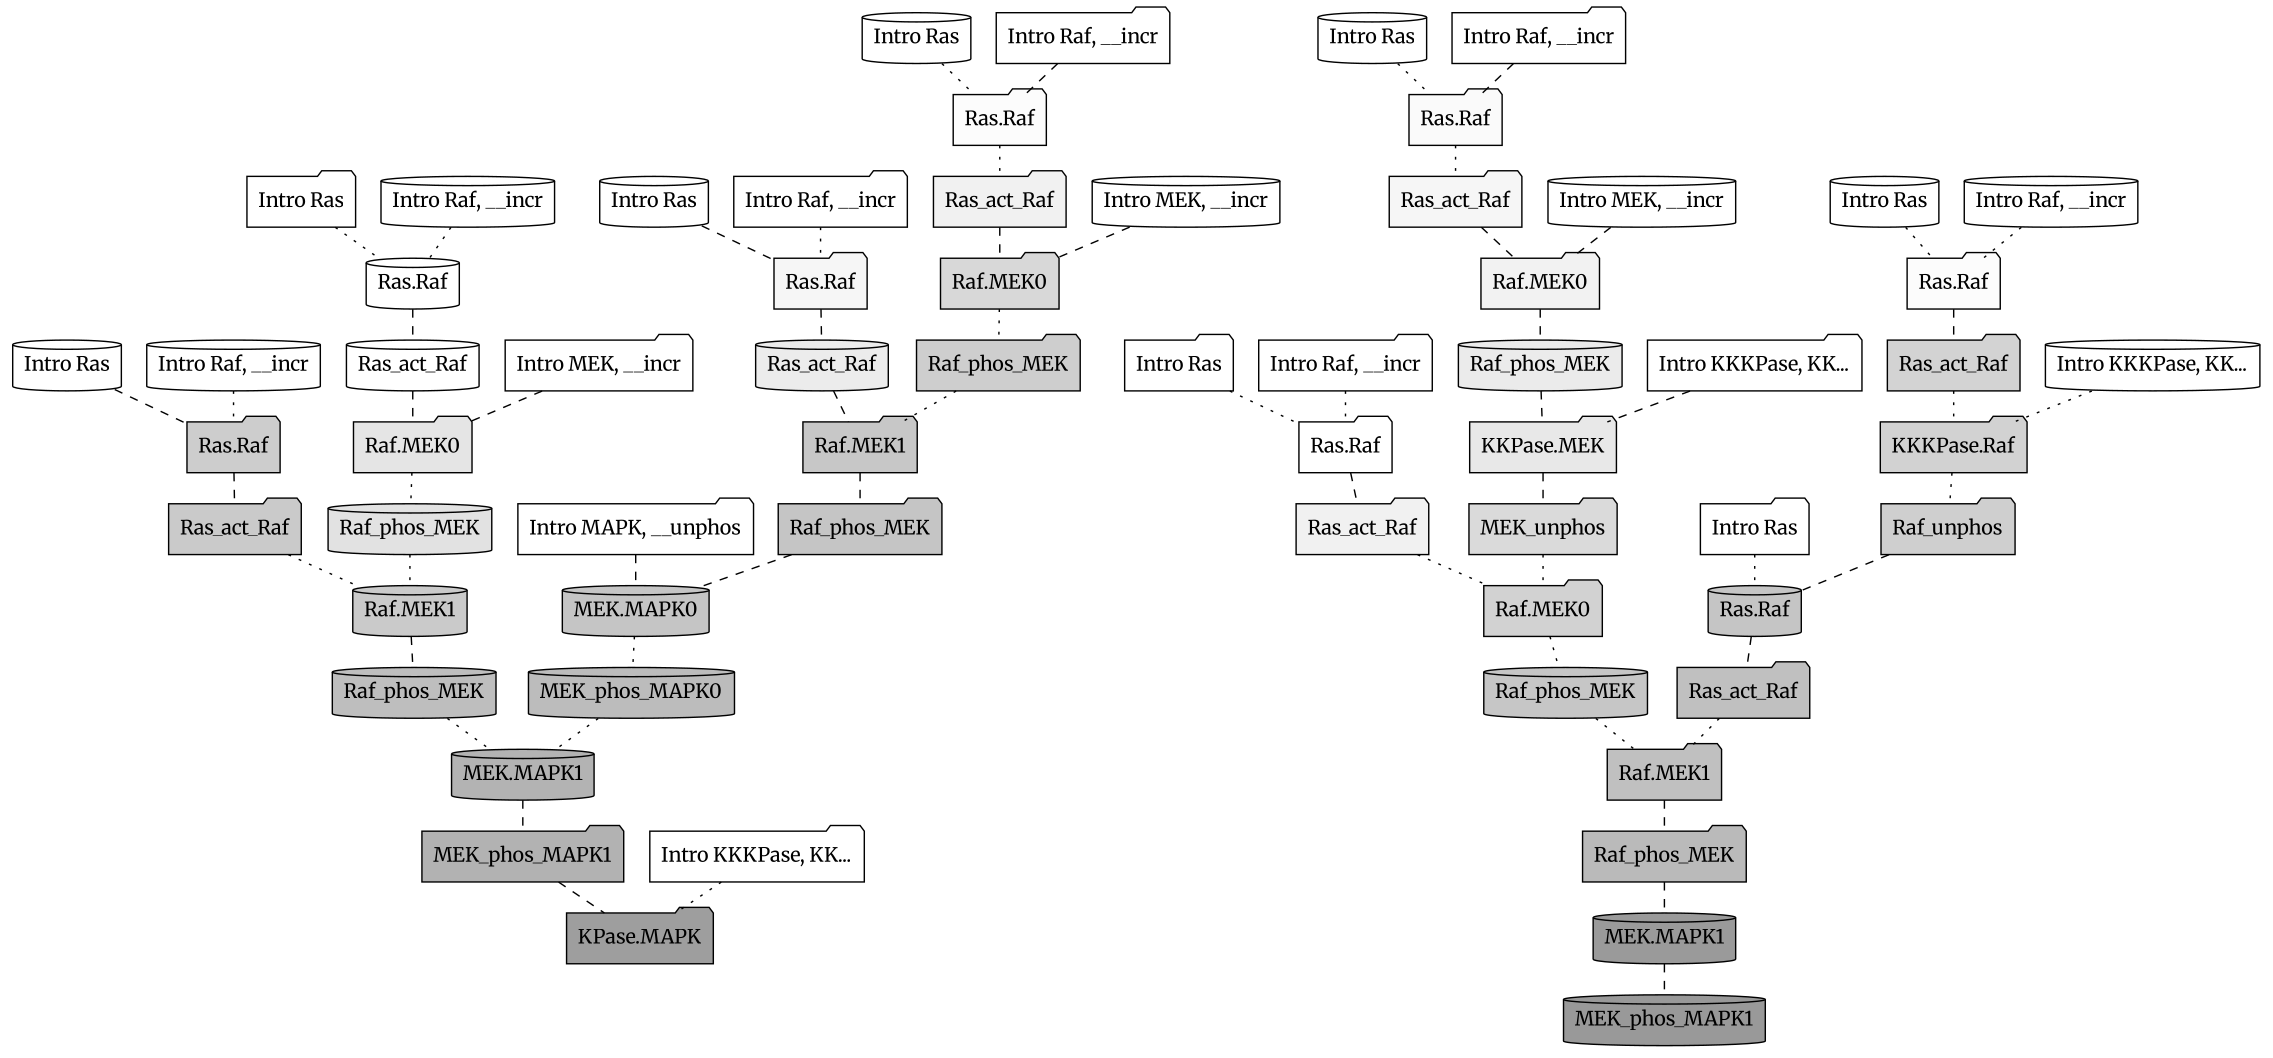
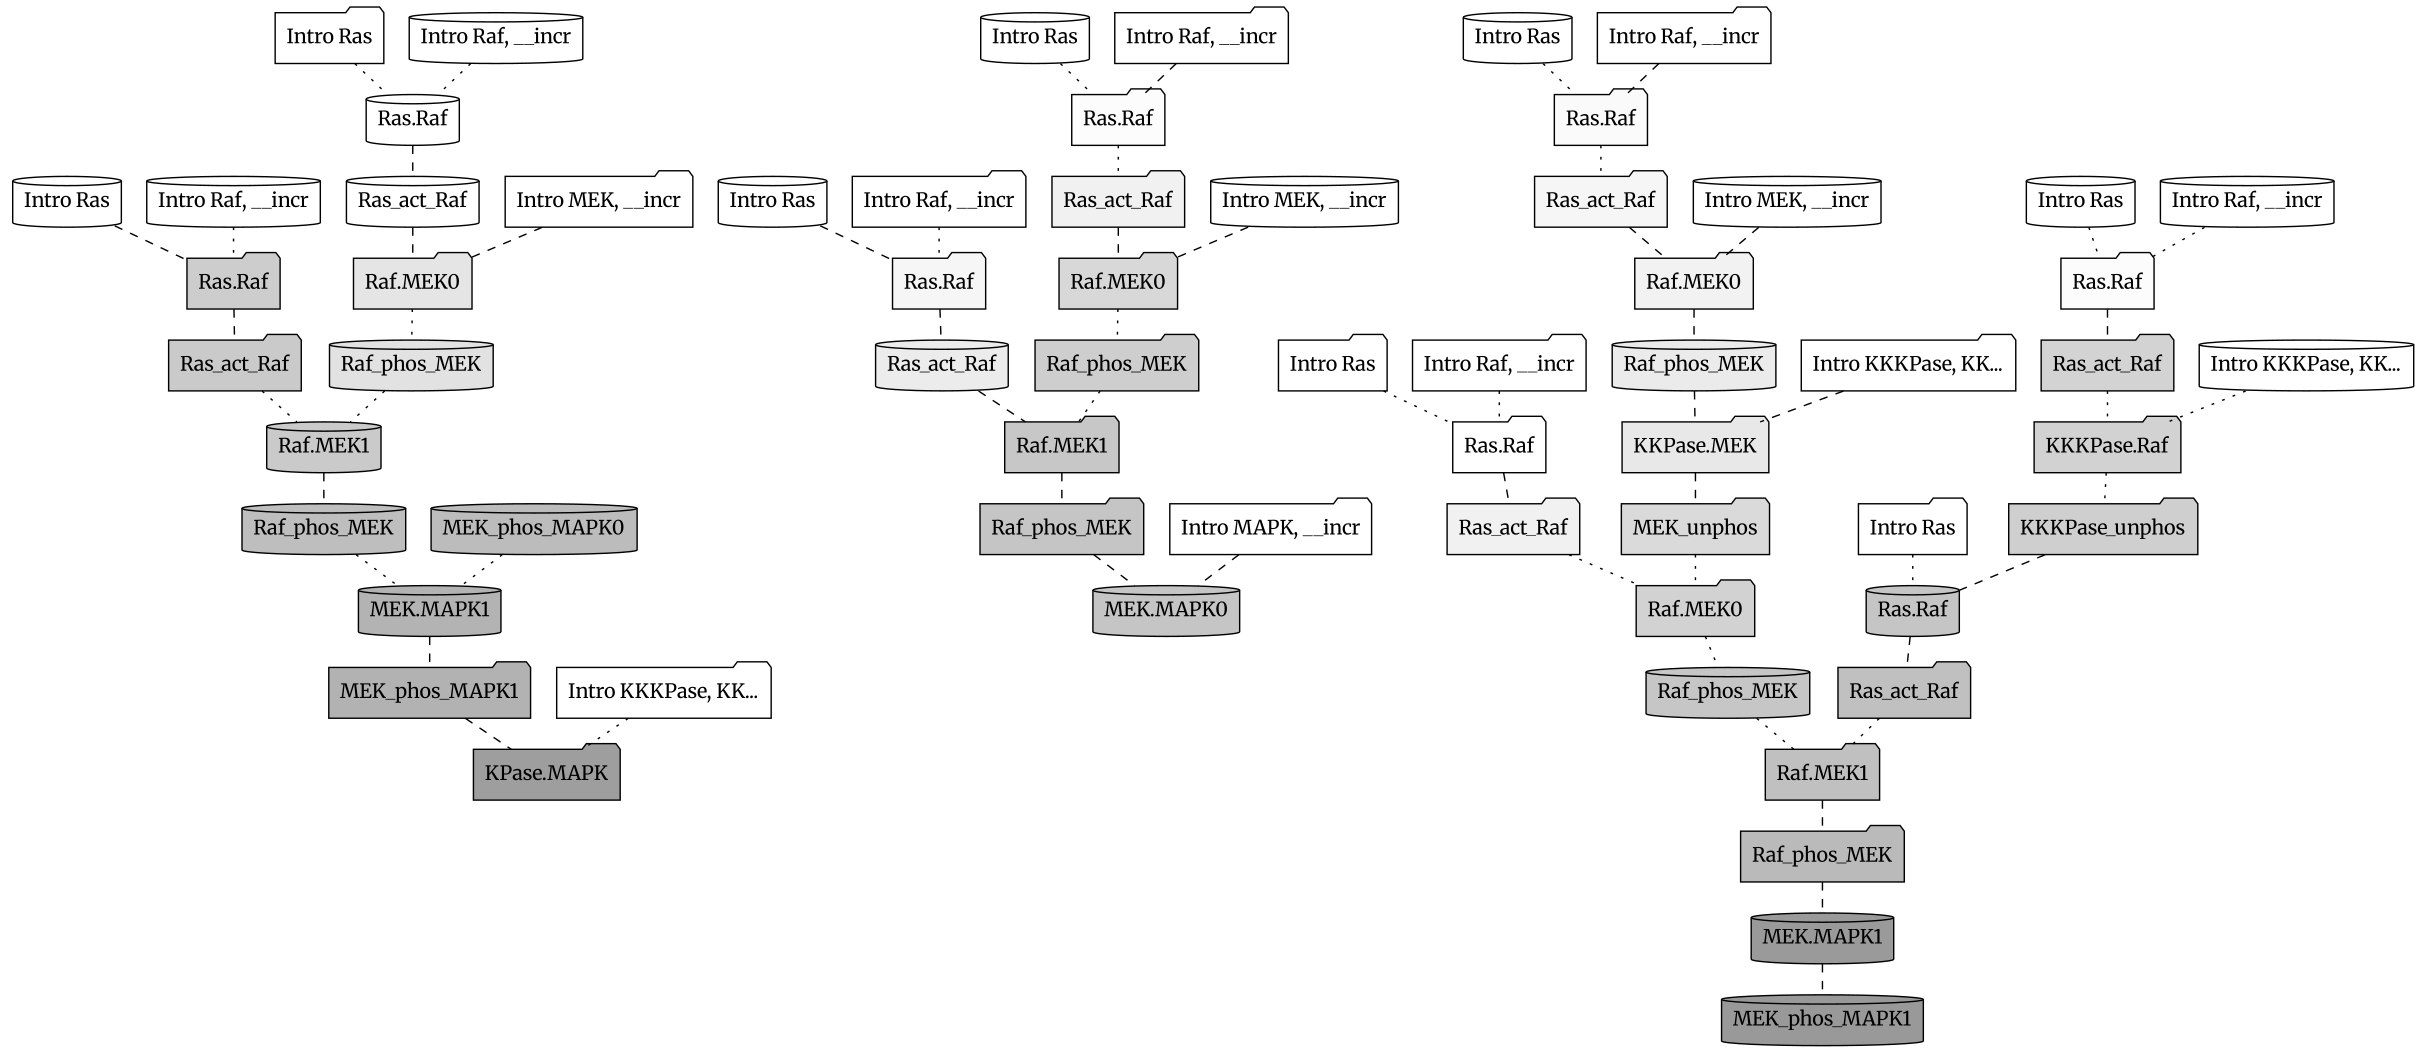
node "Intro MAPK, __unphos": label "Intro MAPK, __unphos" -> "Intro MAPK, __incr"
node "Raf_unphos": label "Raf_unphos" -> "KKKPase_unphos"
edge "MEK.MAPK0" -- "MEK_phos_MAPK0": removed
